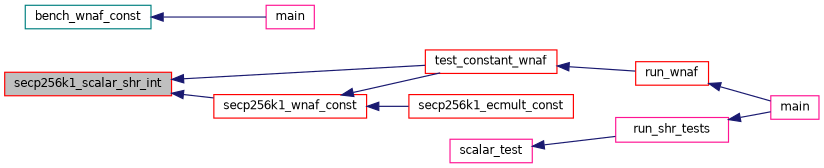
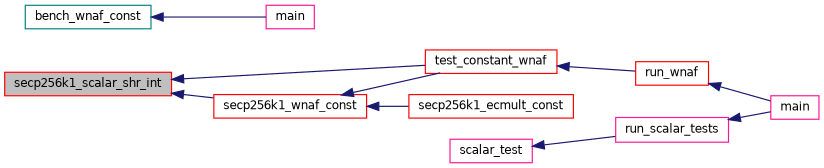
node "run_shr_tests": label "run_shr_tests" -> "run_scalar_tests"
